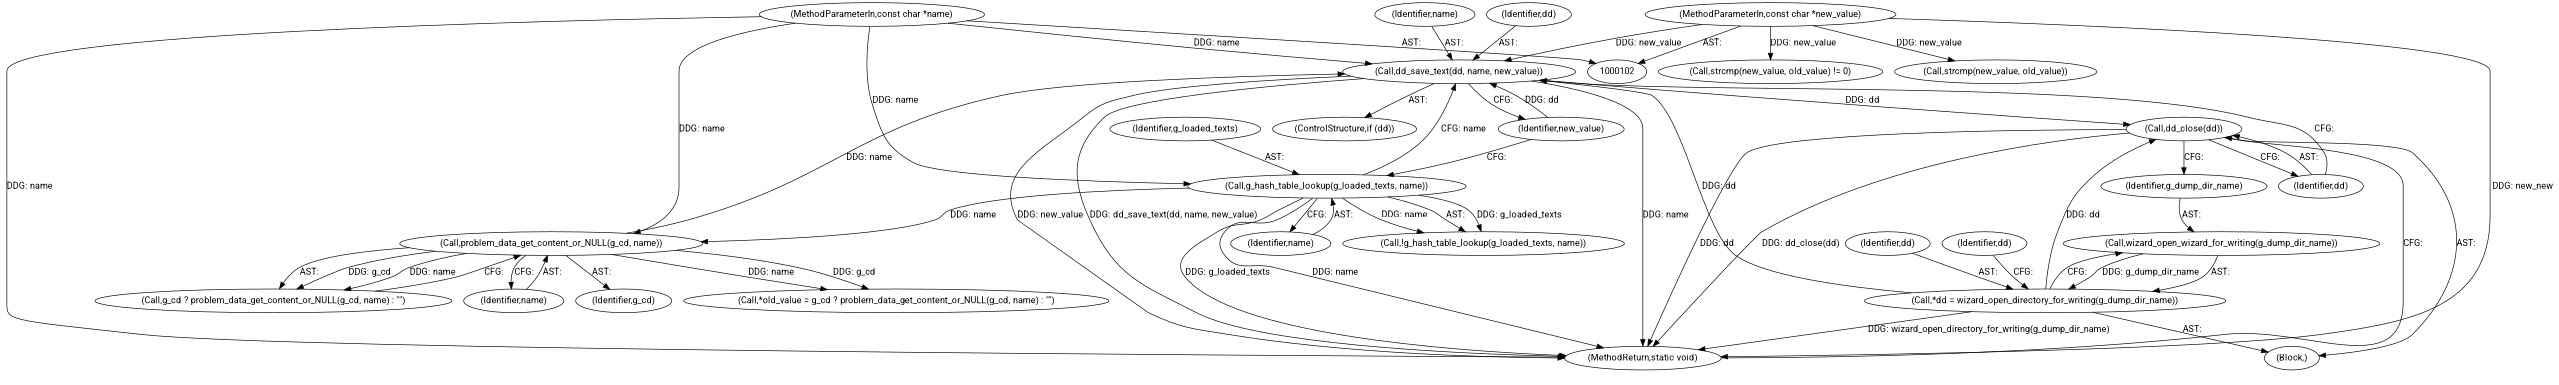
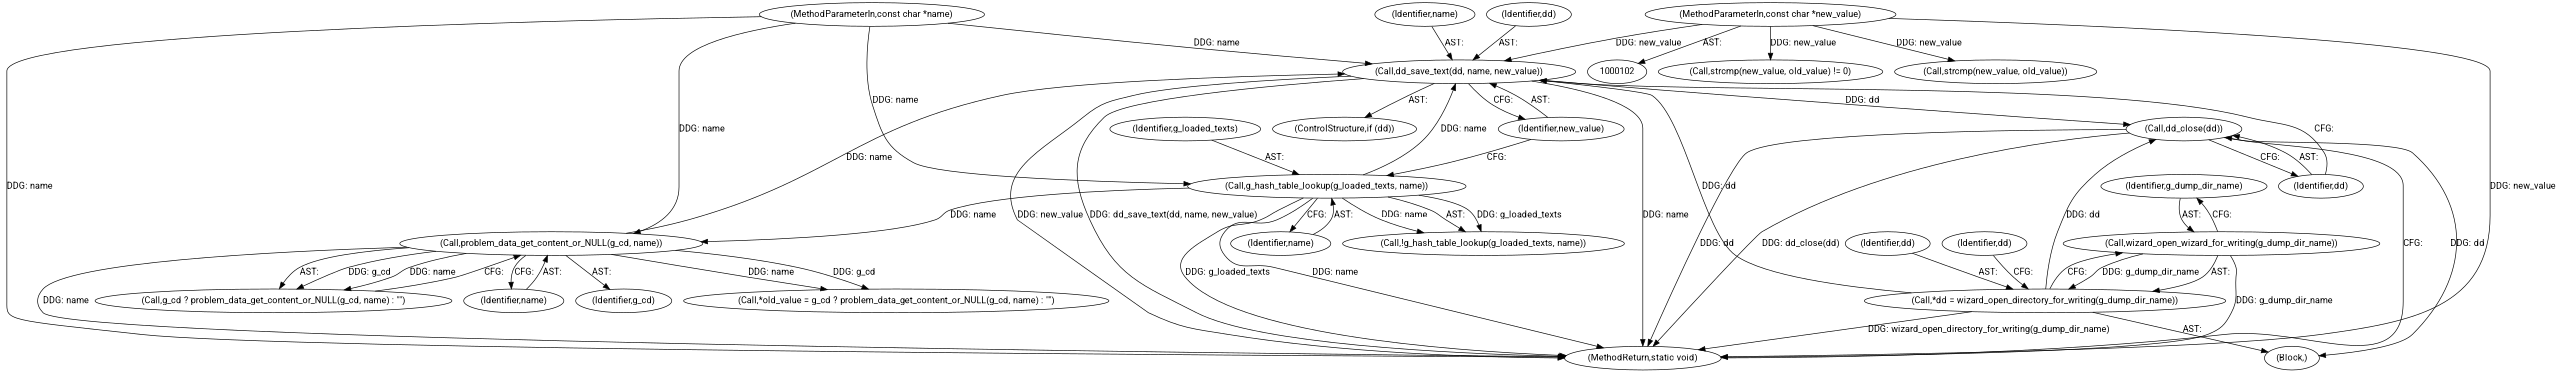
edge "(MethodParameterIn,const char *name)" -> "1000102": removed, label "AST:"
edge "(Identifier,new_value)" -> "(Call,dd_save_text(dd, name, new_value))": label "DDG: dd" -> "AST: "
edge "(Call,g_hash_table_lookup(g_loaded_texts, name))" -> "(Call,dd_save_text(dd, name, new_value))": label "CFG: name" -> "DDG: name"
edge "(Call,dd_close(dd))" -> "(Identifier,g_dump_dir_name)": now "(Call,wizard_open_wizard_for_writing(g_dump_dir_name))" -> "(Identifier,g_dump_dir_name)"
edge "(MethodParameterIn,const char *new_value)" -> "(MethodReturn,static void)": label "DDG: new_new" -> "DDG: new_value"
edge "(Call,dd_close(dd))" -> "(Block,)": label "AST: " -> "DDG: dd"
edge "(Call,problem_data_get_content_or_NULL(g_cd, name))" -> "(MethodReturn,static void)": added, label "DDG: name"
edge "(Call,wizard_open_wizard_for_writing(g_dump_dir_name))" -> "(MethodReturn,static void)": added, label "DDG: g_dump_dir_name"
